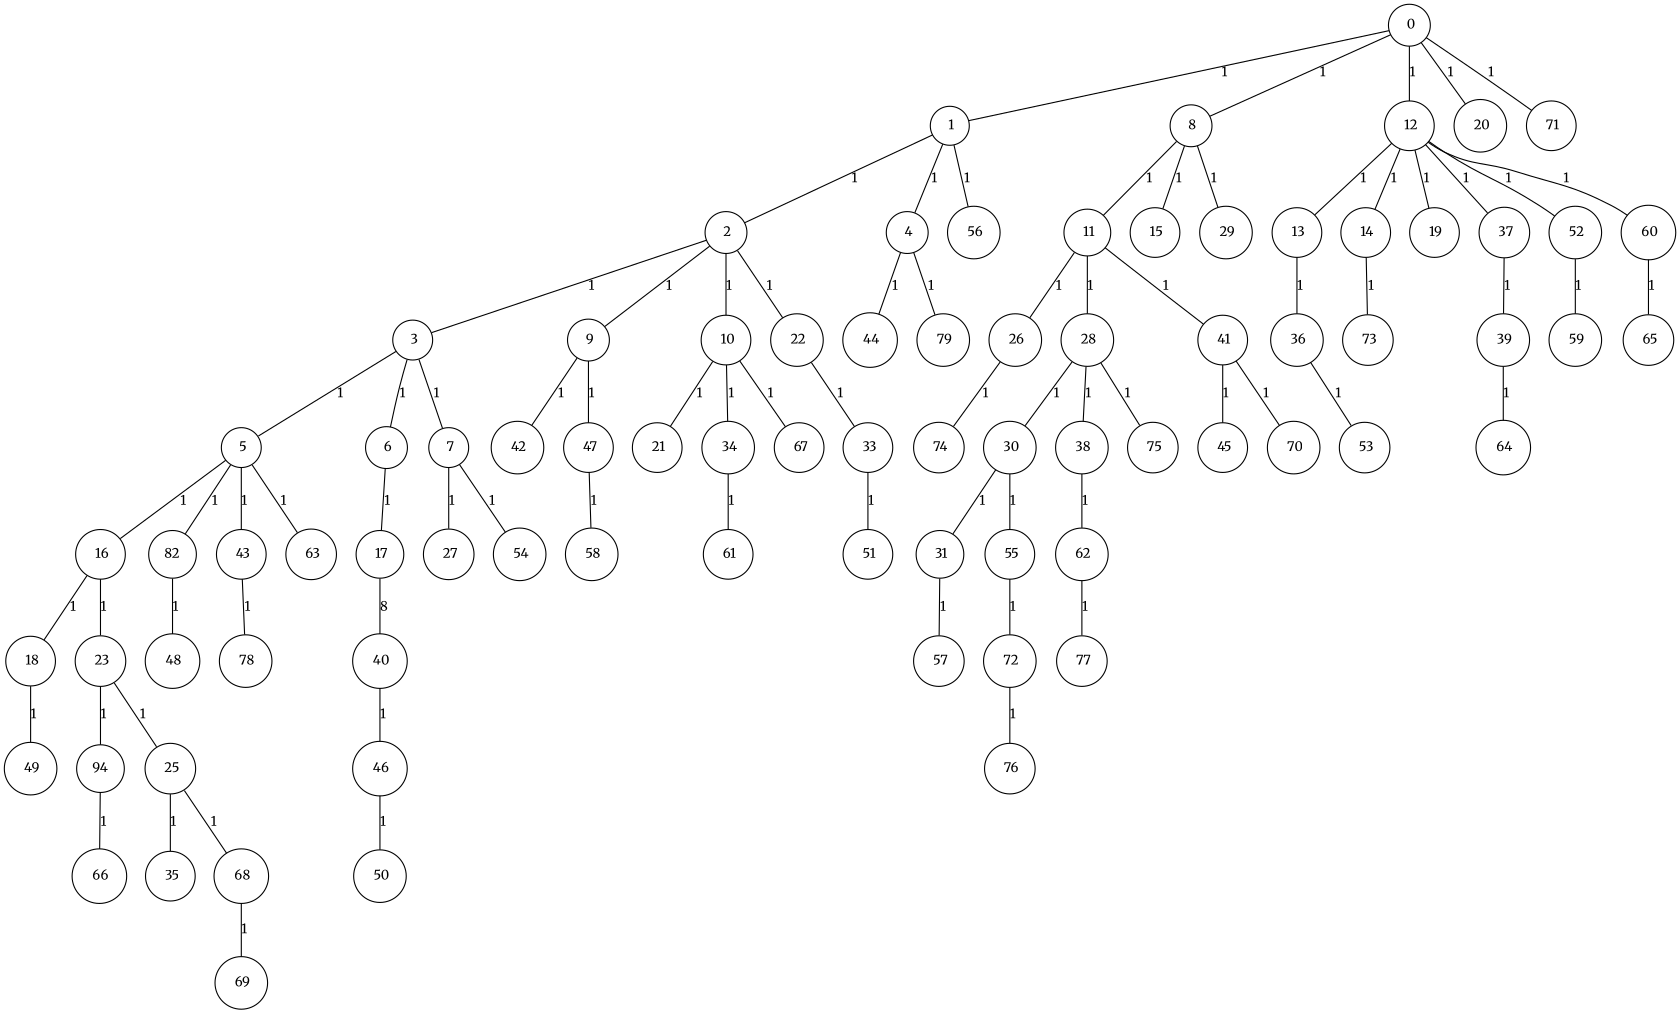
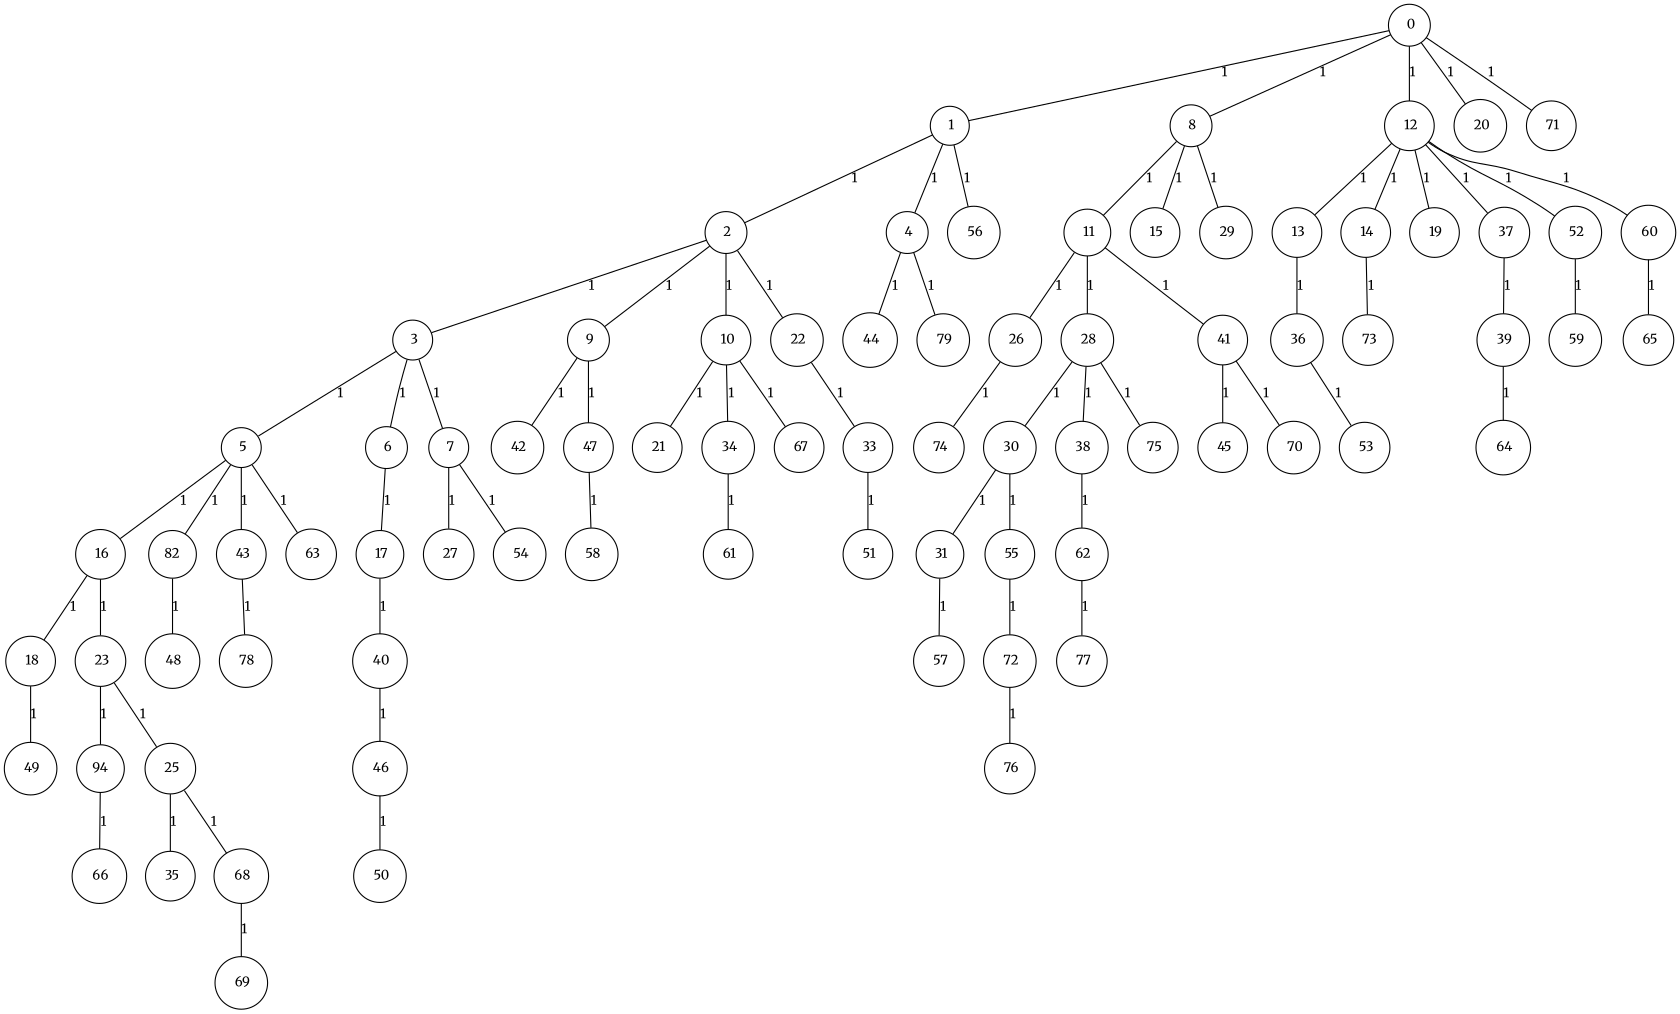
edge "17" -- "40": label "8" -> "1"
